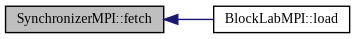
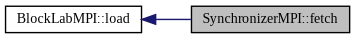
edge "BlockLabMPI::load" -> "SynchronizerMPI::fetch": reversed
